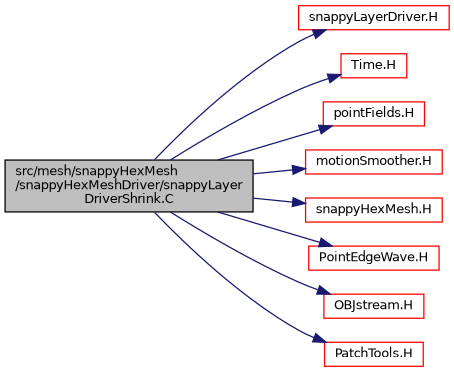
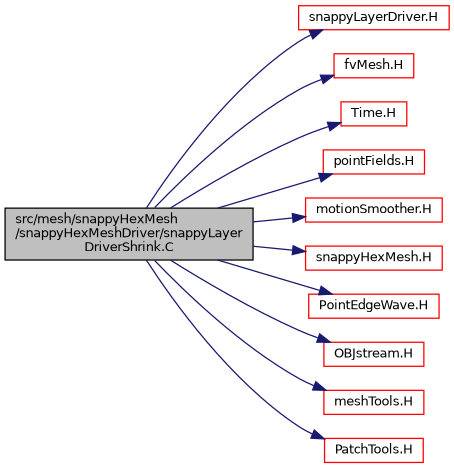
node "fvMesh.H": added
node "meshTools.H": added
